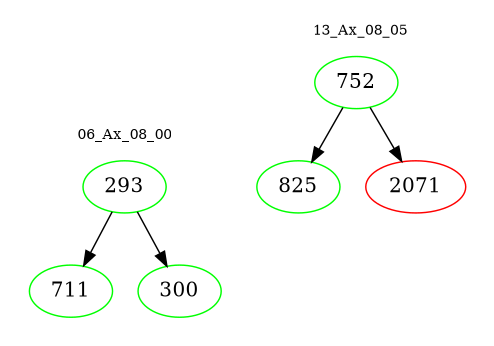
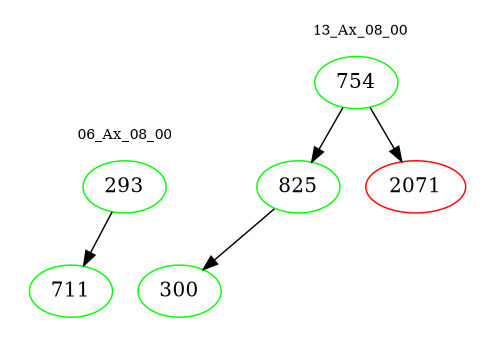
cluster "13_Ax_08_05": label "13_Ax_08_05" -> "13_Ax_08_00"
node "752": label "752" -> "754"
edge "293" -> "300": now "825" -> "300"
